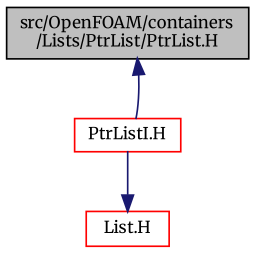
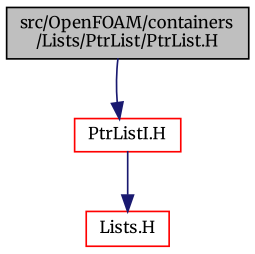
edge "PtrListI.H" -> "src/OpenFOAM/containers /Lists/PtrList/PtrList.H": reversed
node "List.H": label "List.H" -> "Lists.H"
